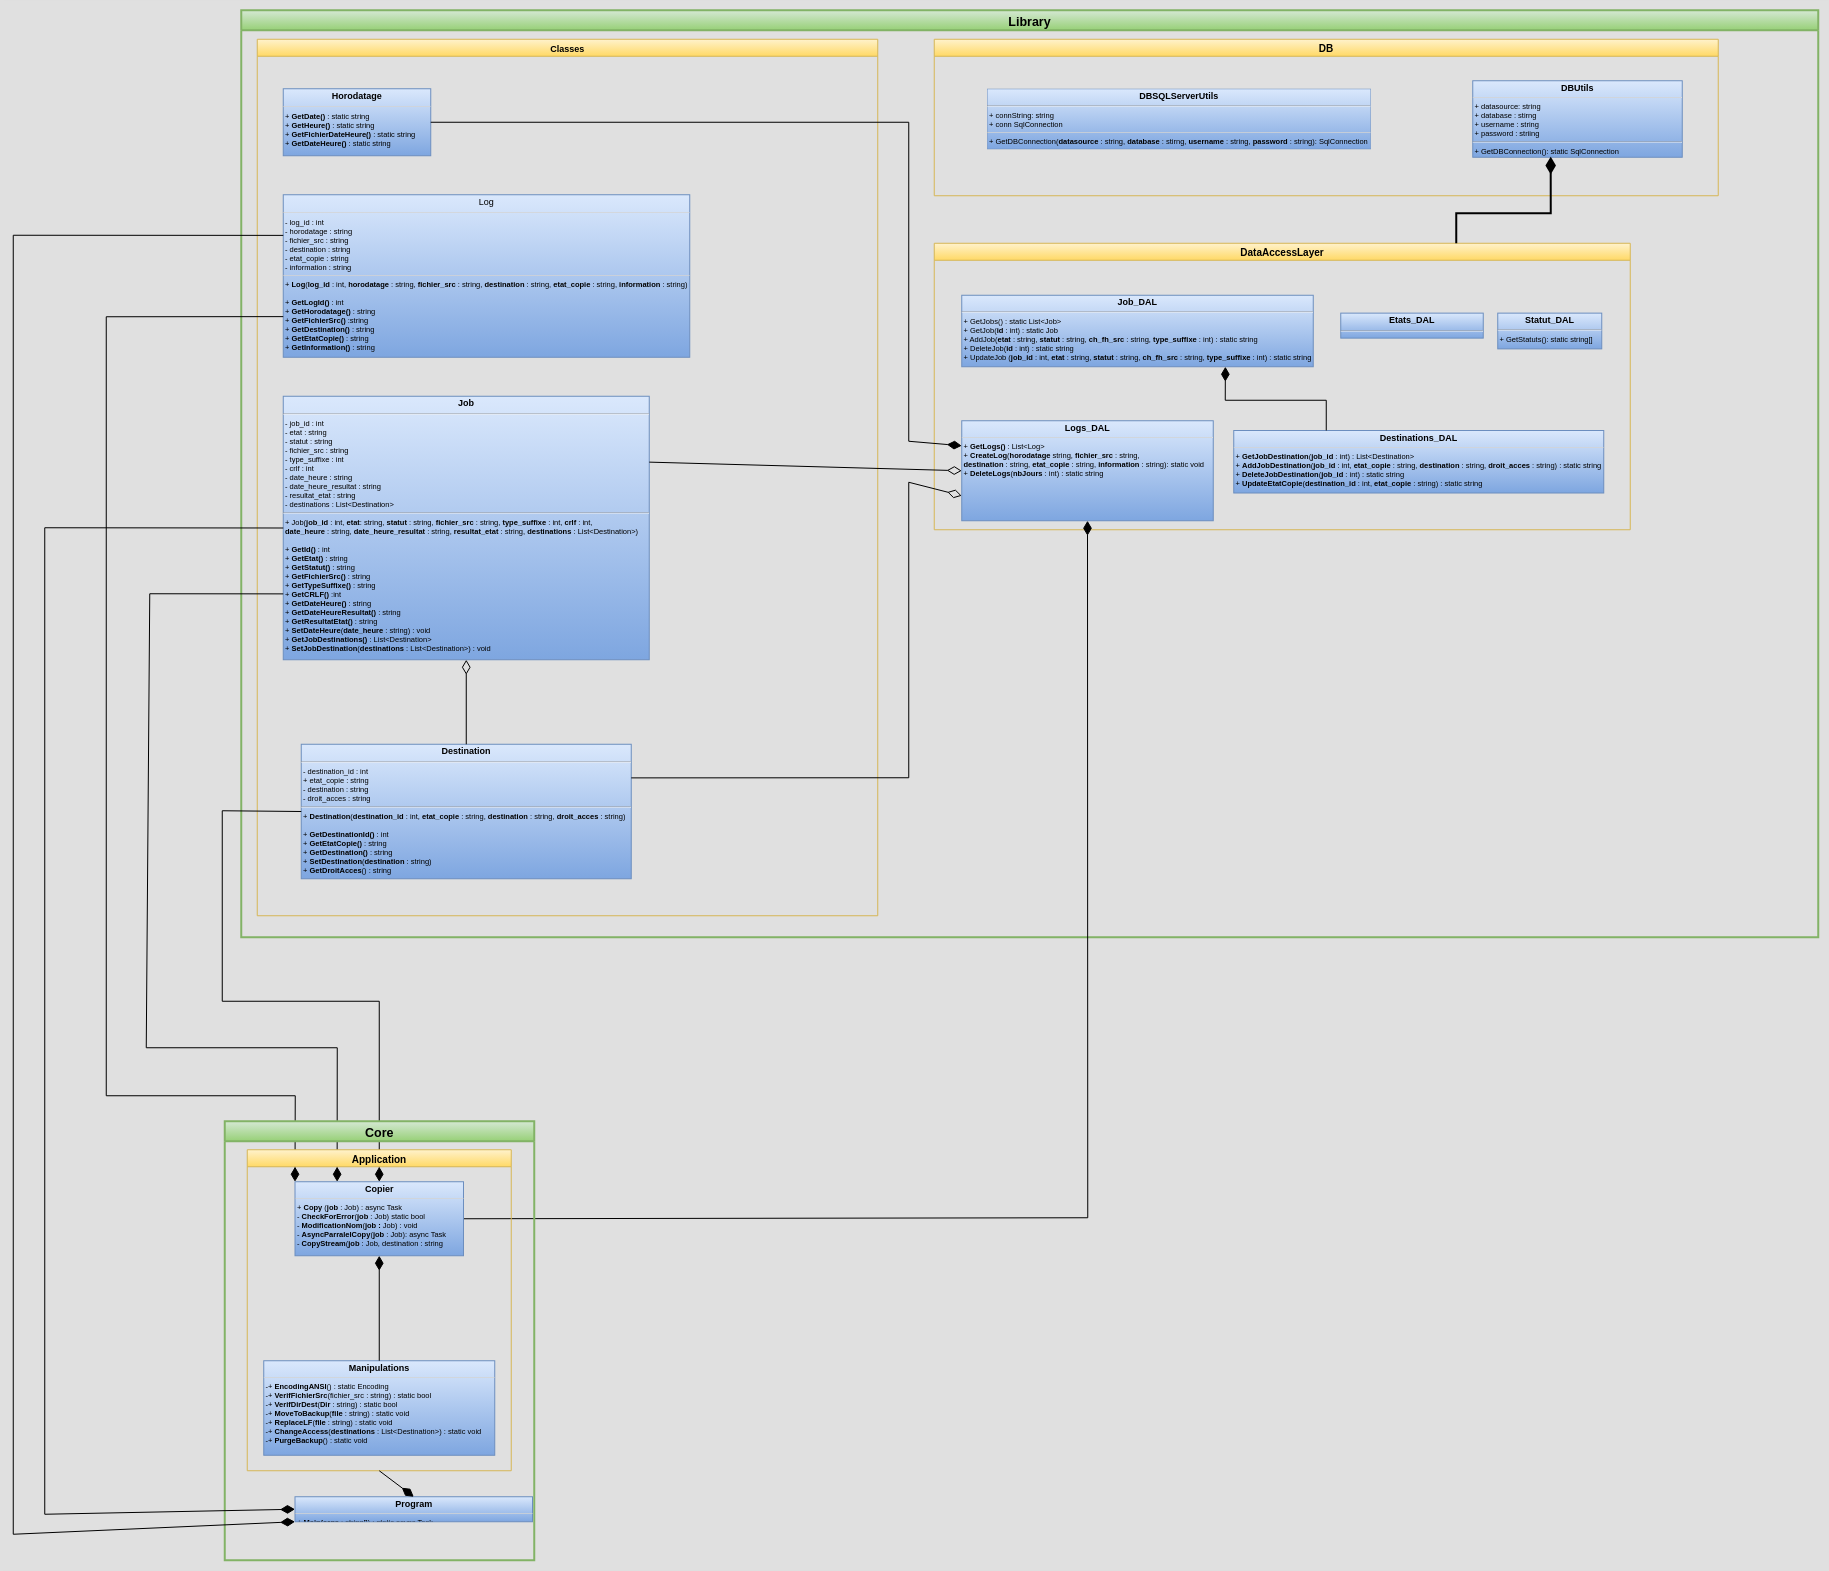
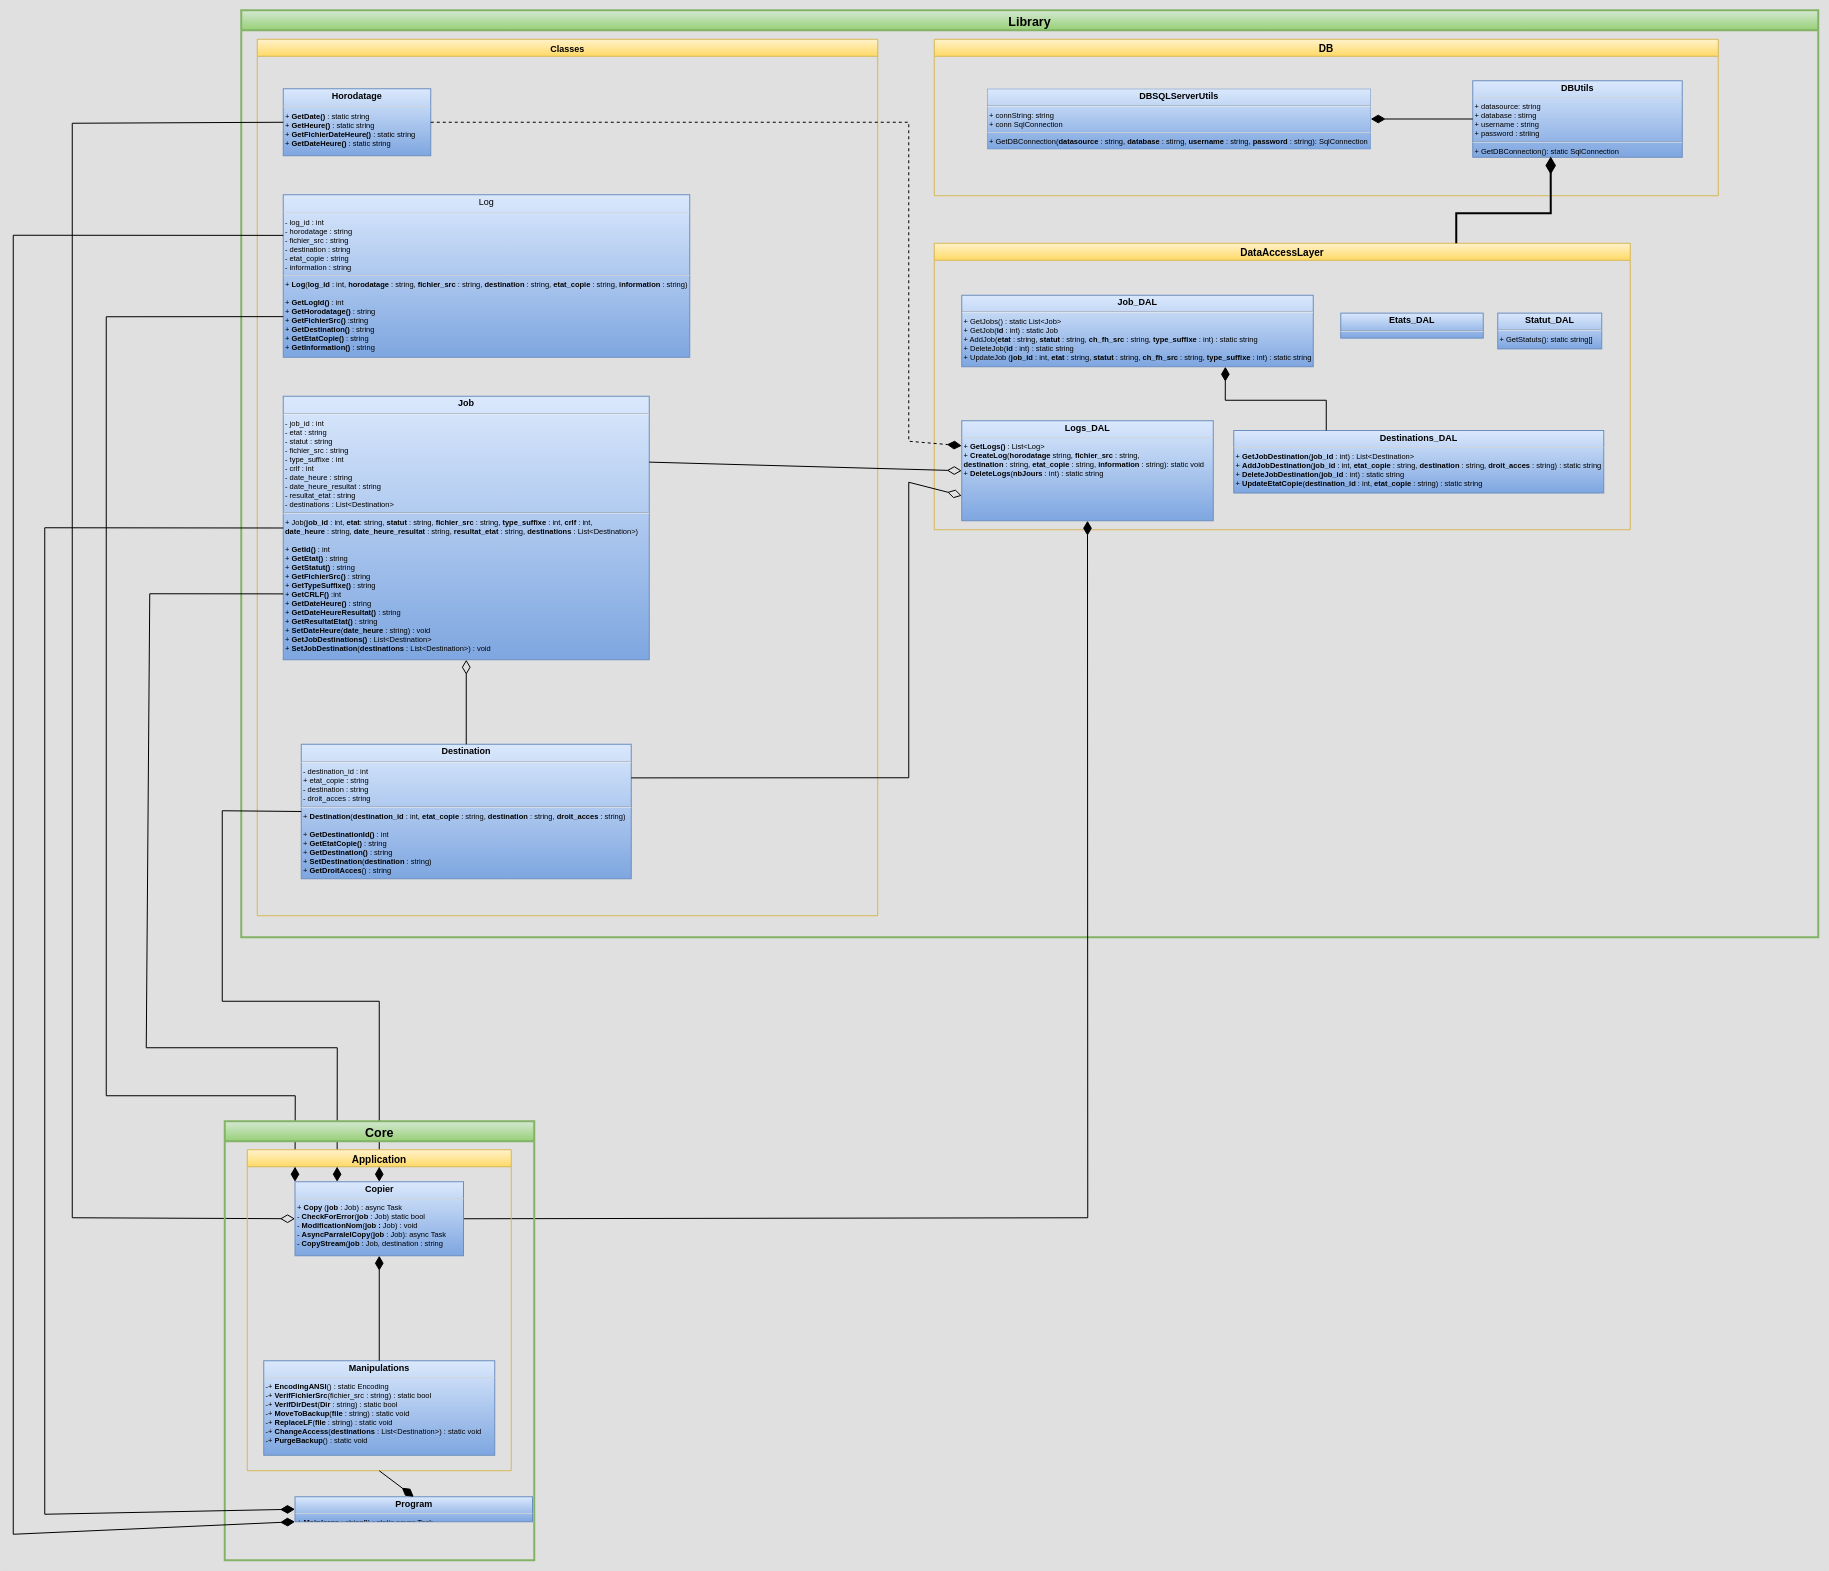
edge "DBUtils + datasource: string + database : stirng + username : string + password : striing + GetDBConnection(): static SqlConnection" -> "DBSQLServerUtils + connString: string + conn SqlConnection + GetDBConnection(datasource : string, database : stirng, username : string, password : string): SqlConnection": added
edge "Horodatage + GetDate() : static string + GetHeure() : static string + GetFichierDateHeure() : static string + GetDateHeure() : static string" -> "Logs_DAL + GetLogs() : List<Log> + CreateLog(horodatage string, fichier_src : string, destination : string, etat_copie : string, information : string): static void + DeleteLogs(nbJours : int) : static string": style solid -> dashed
edge "Horodatage + GetDate() : static string + GetHeure() : static string + GetFichierDateHeure() : static string + GetDateHeure() : static string" -> "Copier + Copy (job : Job) : async Task - CheckForError(job : Job) static bool - ModificationNom(job : Job) : void - AsyncParralelCopy(job : Job): async Task - CopyStream(job : Job, destination : string": added
